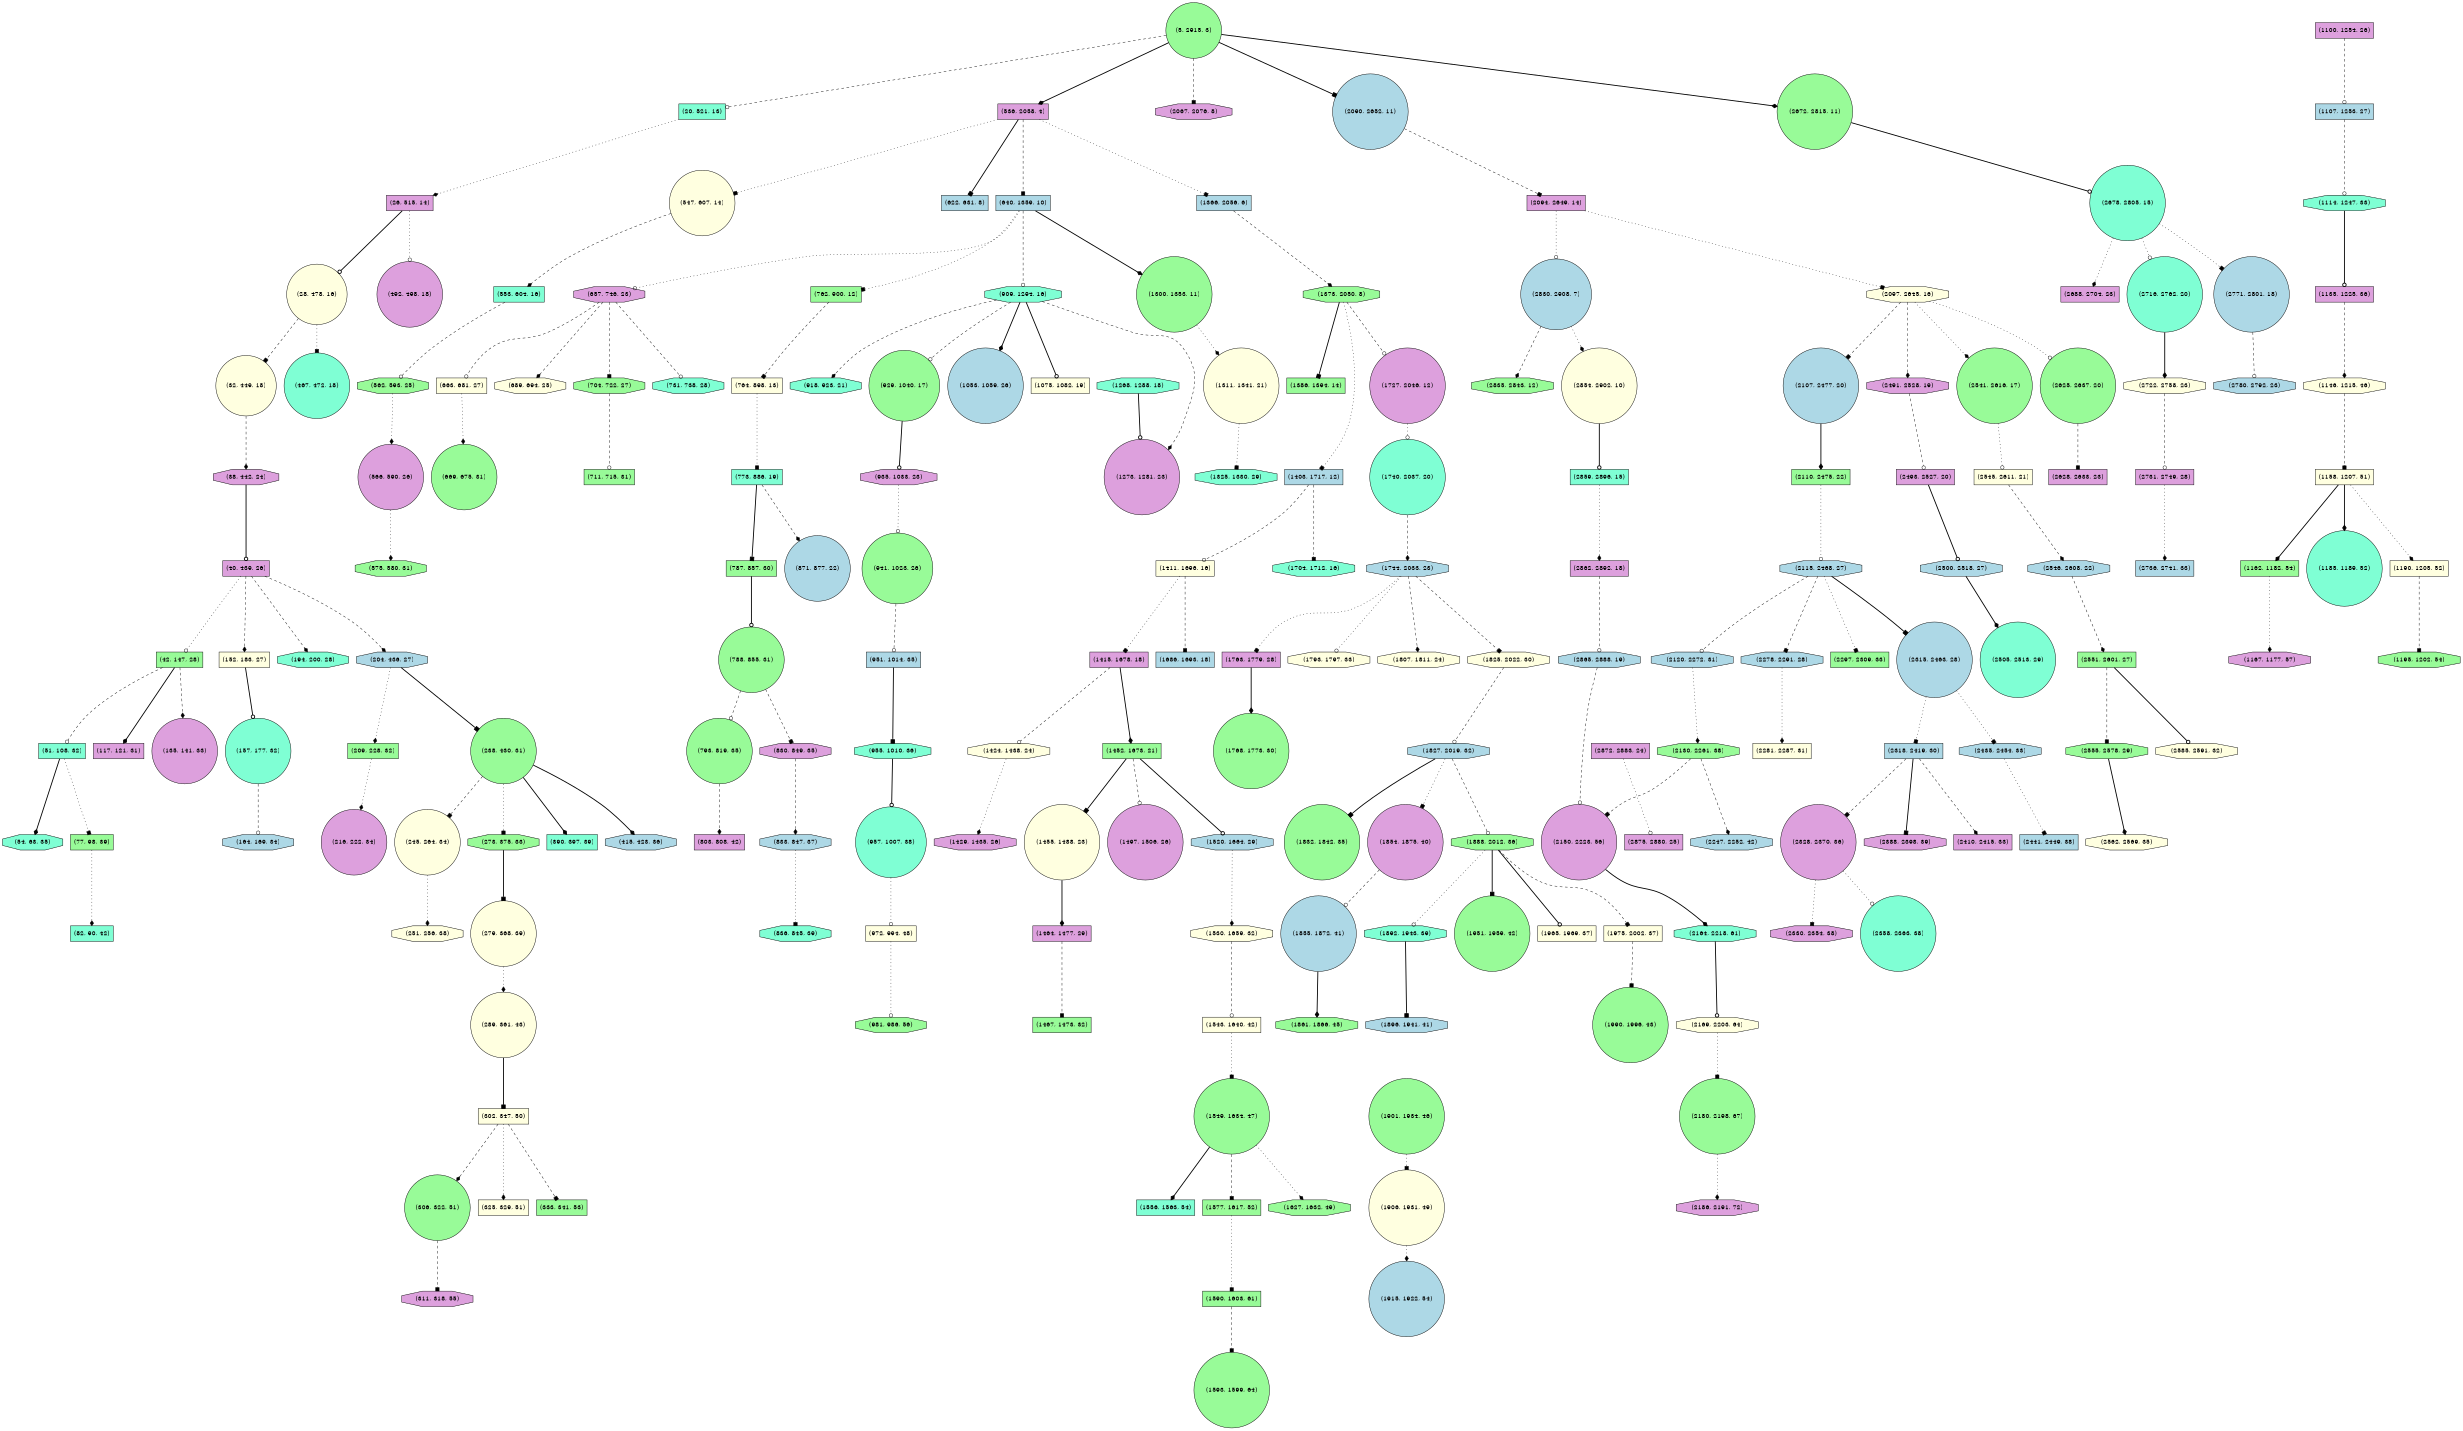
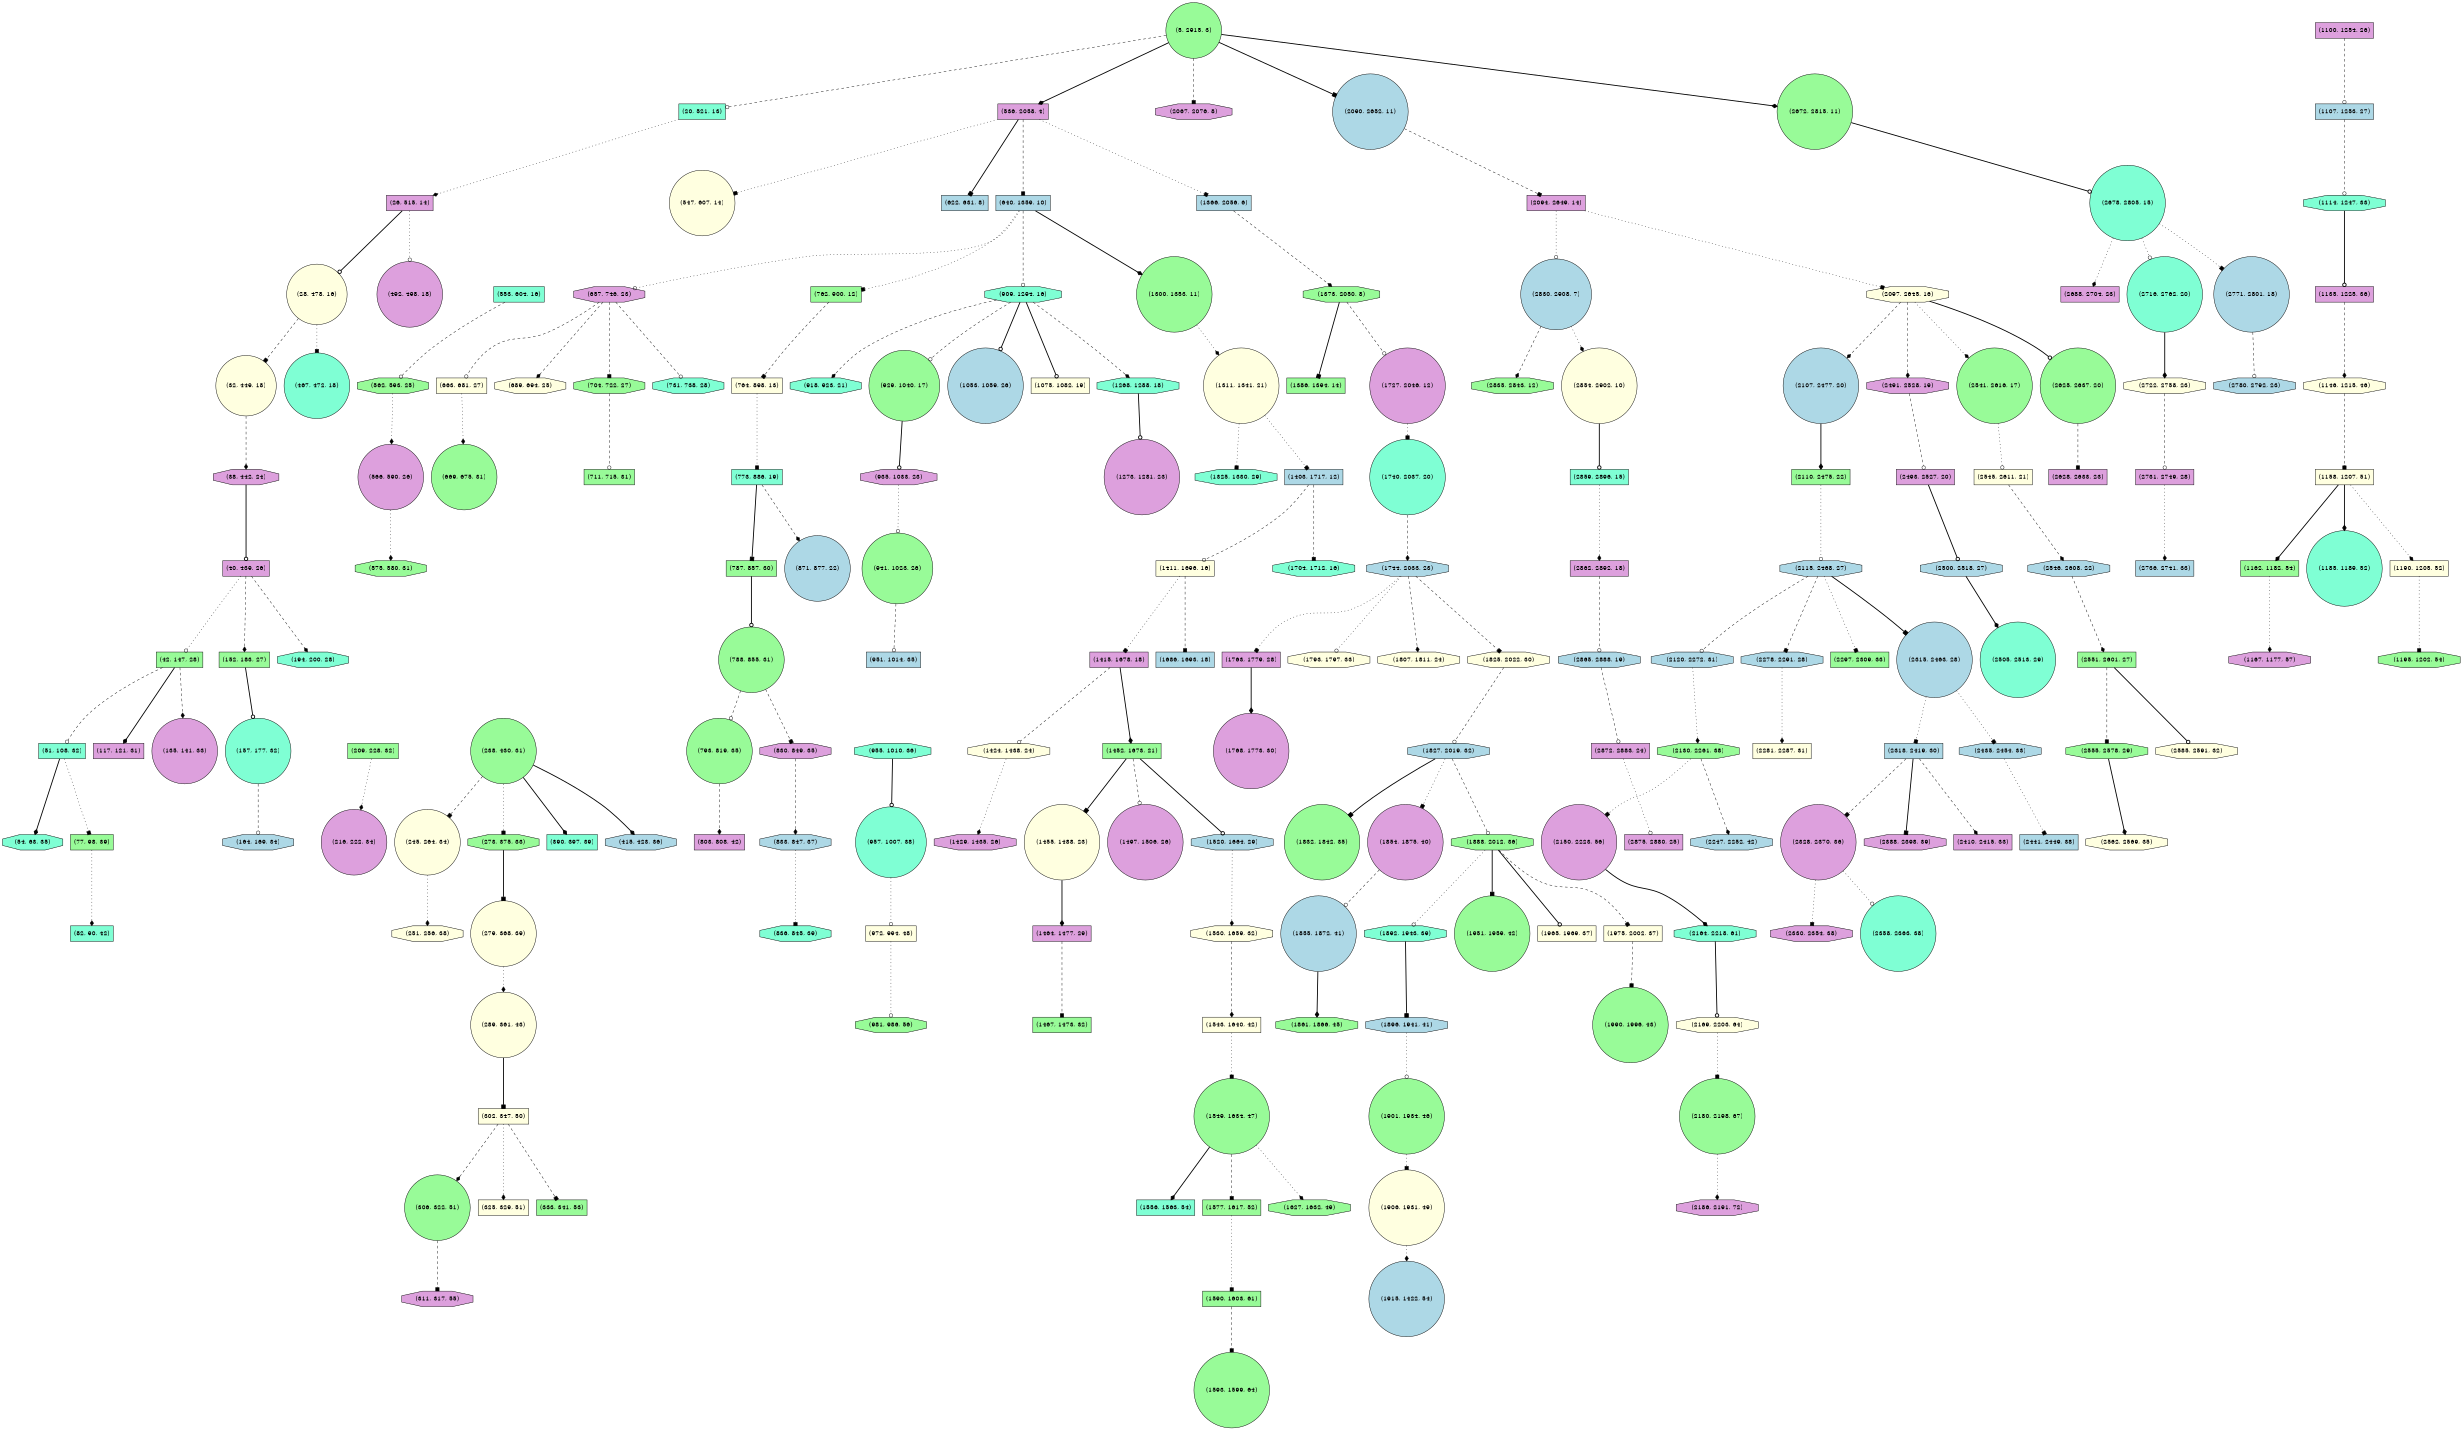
edge "(547, 607, 14)" -> "(553, 604, 16)": removed
edge "(2097, 2645, 16)" -> "(2625, 2637, 20)": style dotted -> bold
edge "(909, 1294, 16)" -> "(1053, 1059, 26)": arrowhead diamond -> odot
edge "(2097, 2645, 16)" -> "(2107, 2477, 20)": arrowhead box -> diamond
edge "(909, 1294, 16)" -> "(1273, 1281, 23)": now "(909, 1294, 16)" -> "(1268, 1288, 18)"
edge "(1373, 2050, 8)" -> "(1403, 1717, 12)": now "(1311, 1341, 21)" -> "(1403, 1717, 12)"
edge "(1727, 2046, 12)" -> "(1740, 2037, 20)": arrowhead odot -> box
edge "(1190, 1205, 52)" -> "(1195, 1202, 54)": style dashed -> dotted
node "(152, 183, 27)": fillcolor lightyellow -> palegreen
node "(204, 436, 27)": removed
edge "(951, 1014, 35)" -> "(955, 1010, 36)": removed
edge "(2865, 2888, 19)" -> "(2150, 2223, 56)": now "(2865, 2888, 19)" -> "(2872, 2883, 24)"
node "(1768, 1773, 30)": fillcolor palegreen -> plum
edge "(2130, 2261, 38)" -> "(2150, 2223, 56)": style dashed -> dotted
edge "(1530, 1659, 32)" -> "(1543, 1640, 42)": arrowhead odot -> diamond
edge "(1896, 1941, 41)" -> "(1901, 1934, 46)": added
node "(311, 318, 55)": label "(311, 318, 55)" -> "(311, 317, 55)"
node "(1915, 1922, 54)": label "(1915, 1922, 54)" -> "(1915, 1422, 54)"
